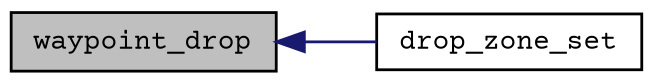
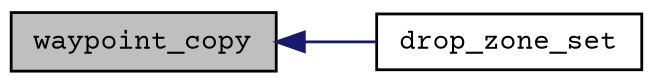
node "waypoint_drop": label "waypoint_drop" -> "waypoint_copy"
